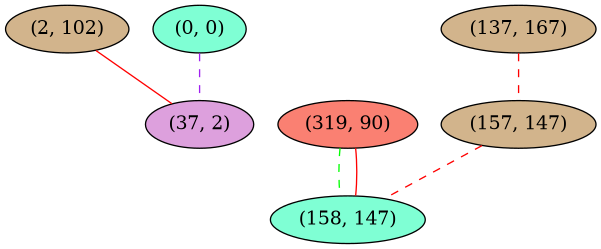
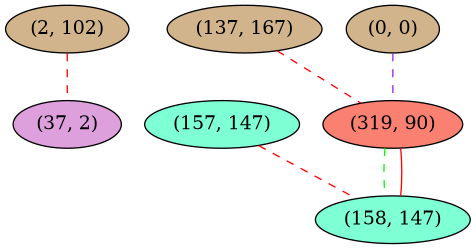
node "(0, 0)": fillcolor aquamarine -> tan
edge "(2, 102)" -- "(37, 2)": style solid -> dashed
edge "(0, 0)" -- "(37, 2)": now "(0, 0)" -- "(319, 90)"
edge "(137, 167)" -- "(157, 147)": now "(137, 167)" -- "(319, 90)"
node "(157, 147)": fillcolor tan -> aquamarine
